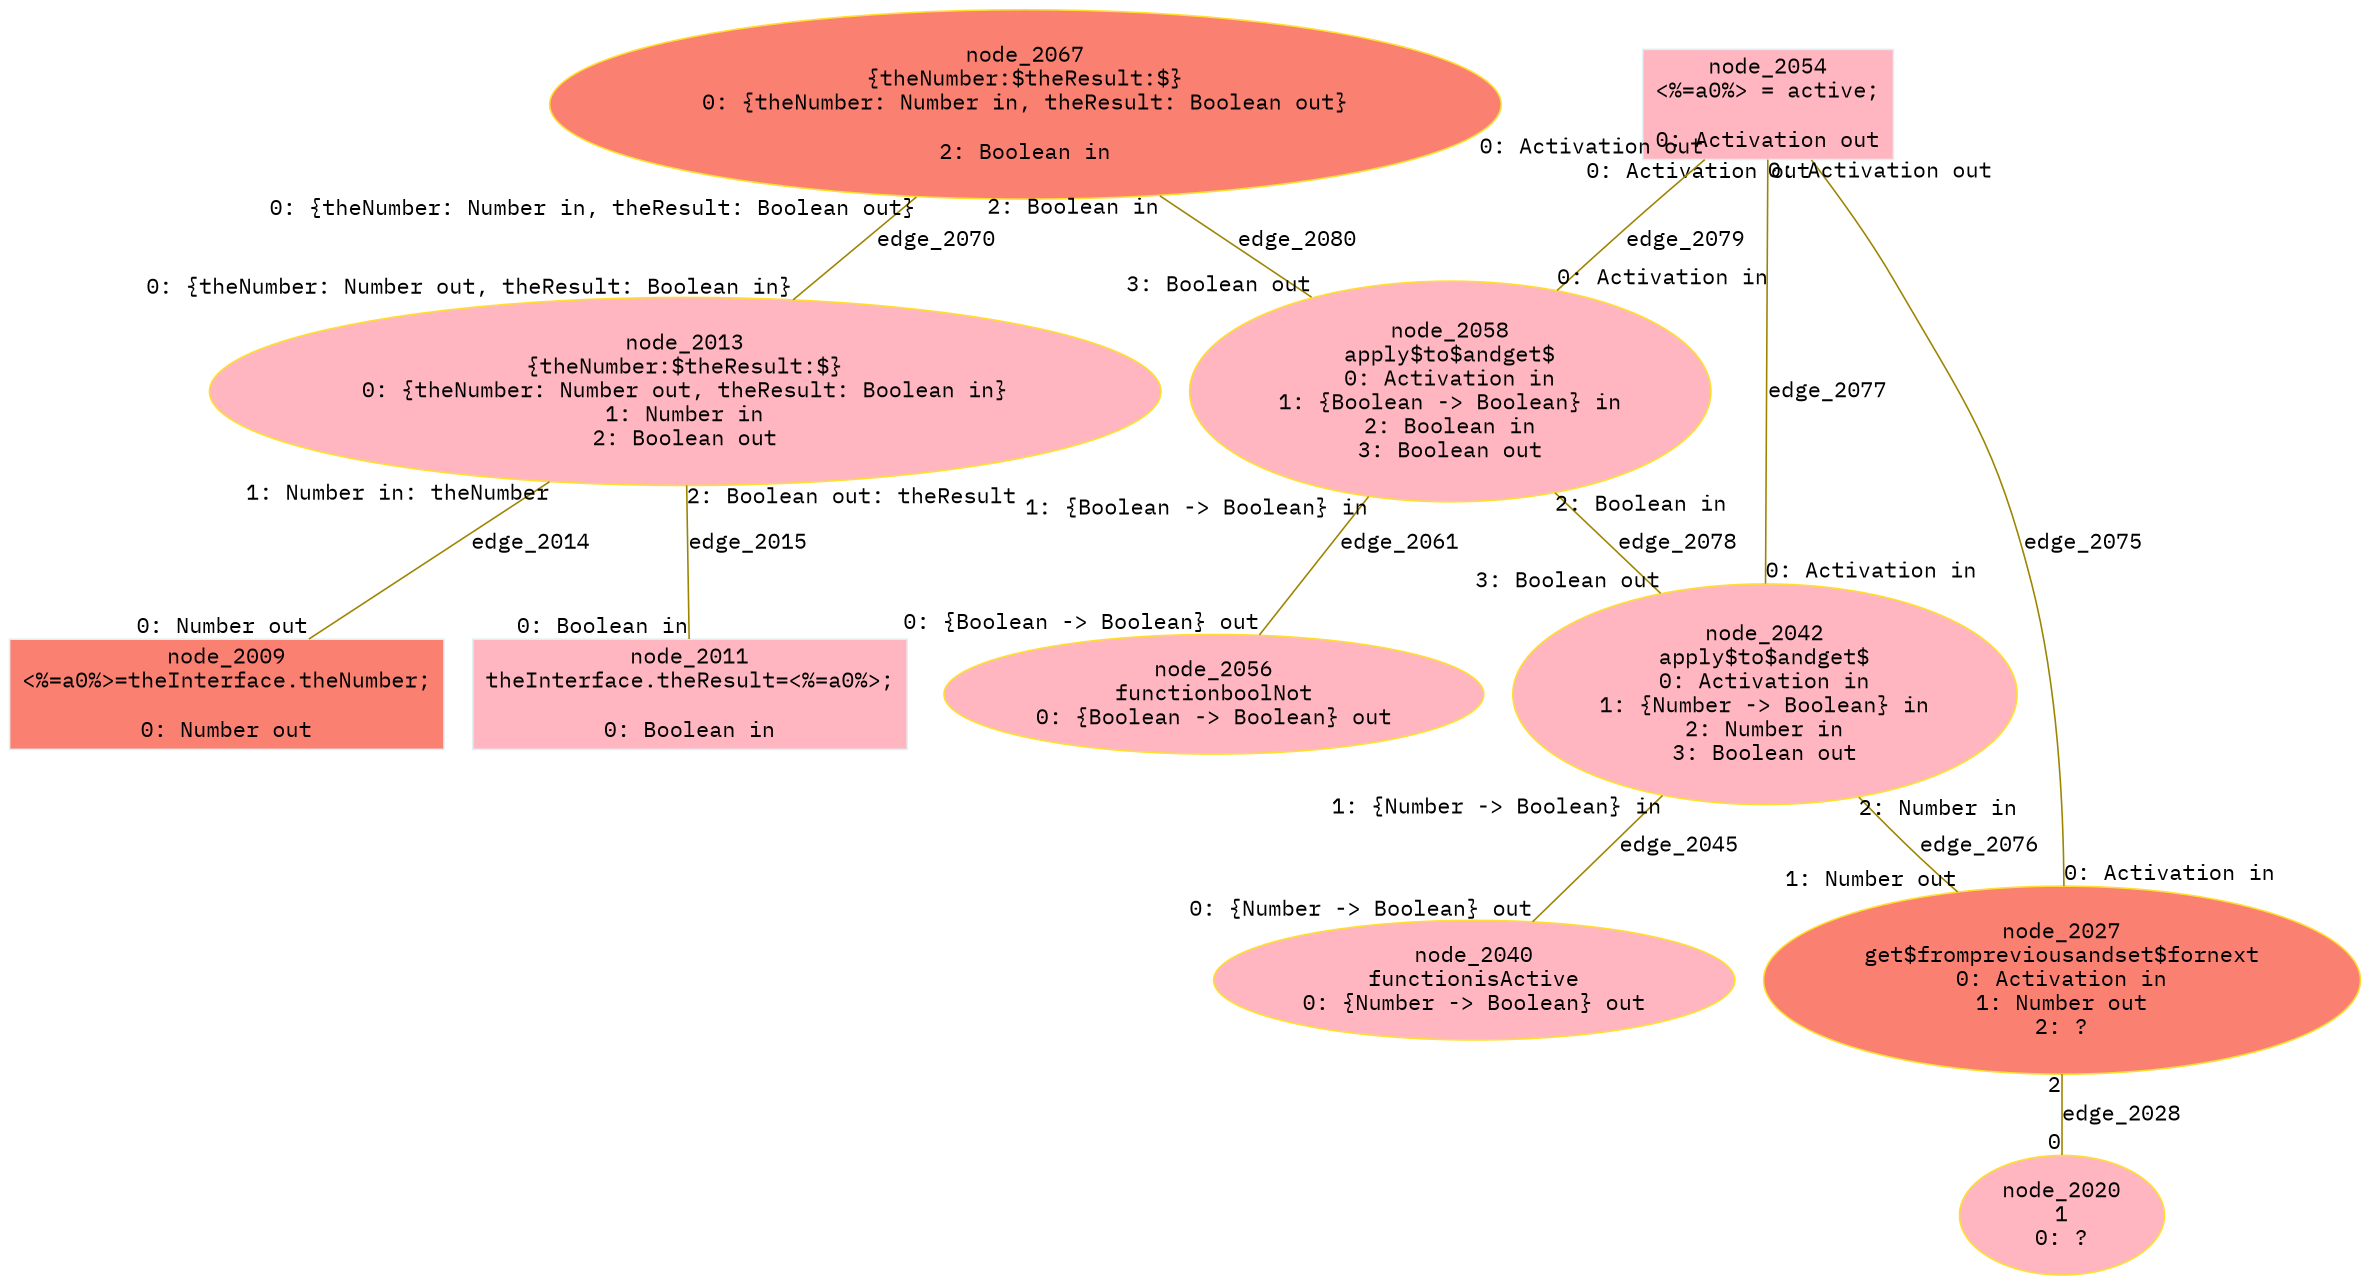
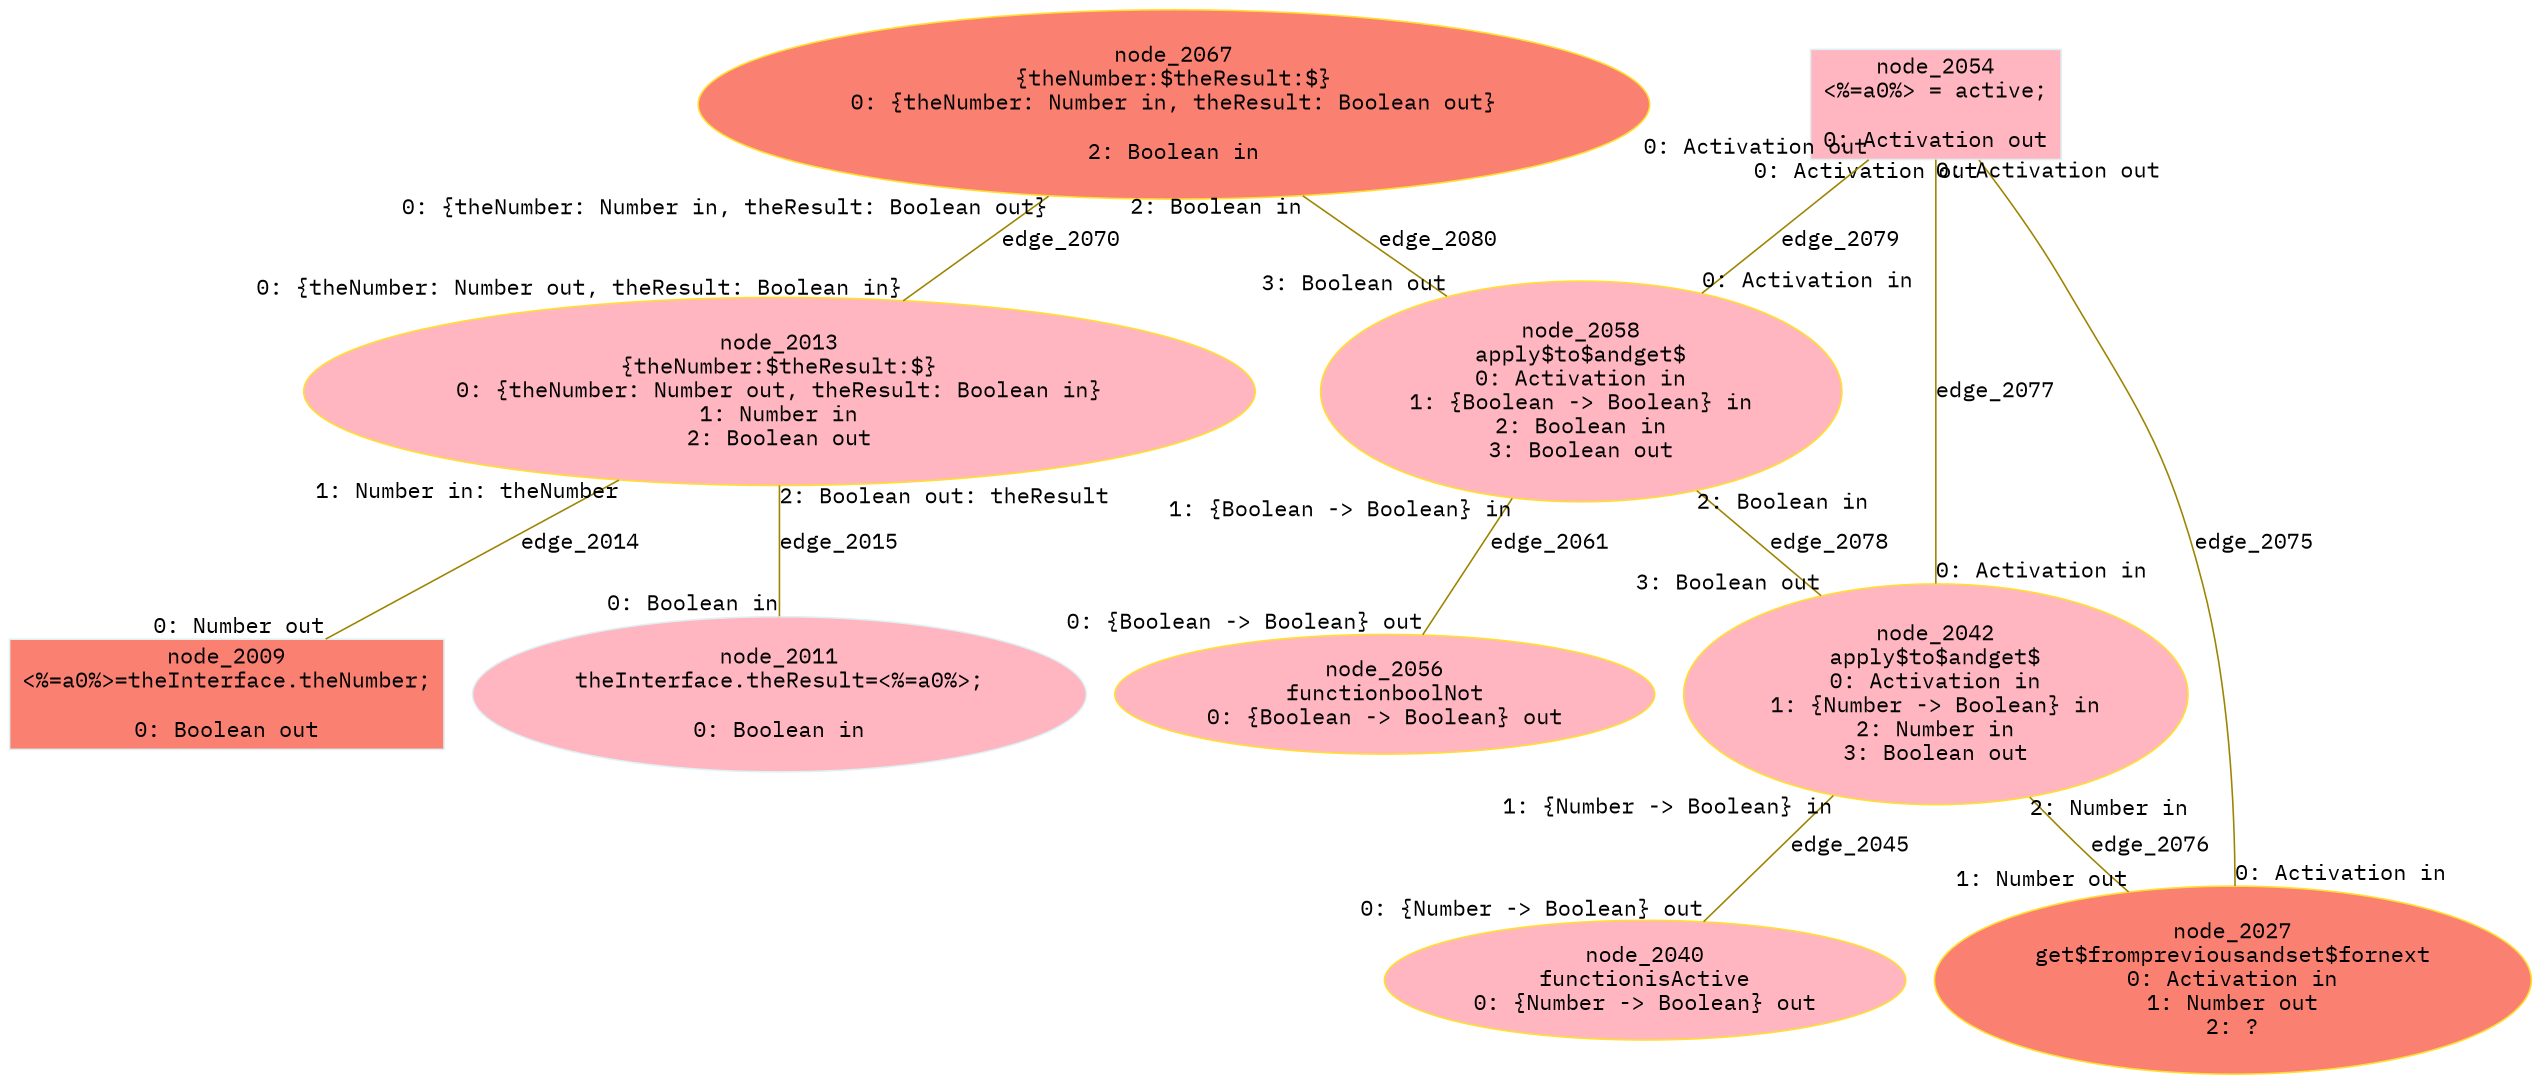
node "node_2009 <%=a0%>=theInterface.theNumber; 0: Number out": label "node_2009 <%=a0%>=theInterface.theNumber; 0: Number out" -> "node_2009 <%=a0%>=theInterface.theNumber; 0: Boolean out"
node "node_2011 theInterface.theResult=<%=a0%>; 0: Boolean in": shape box -> ellipse
node "node_2020 1 0: ?": removed
